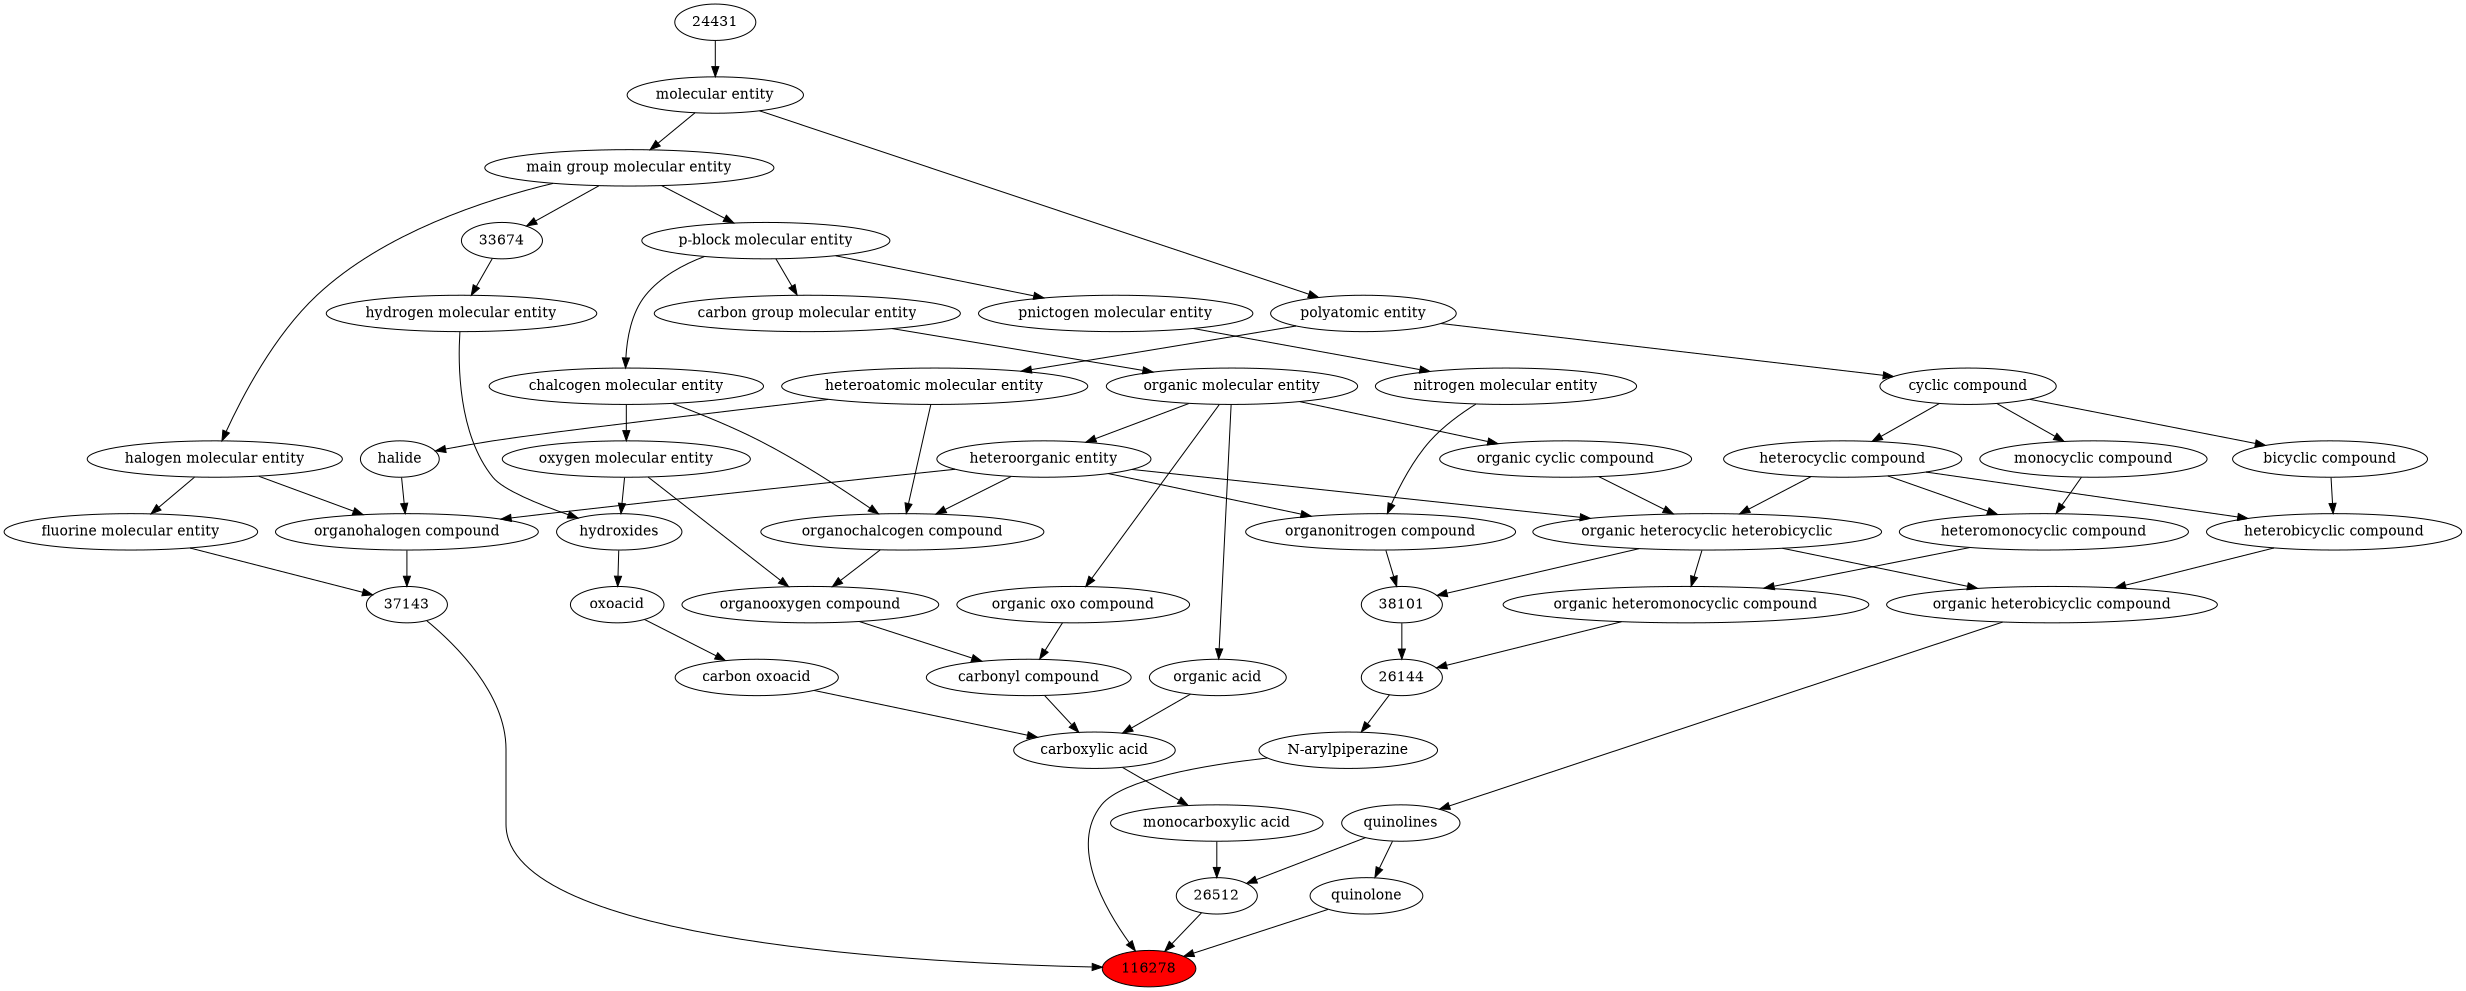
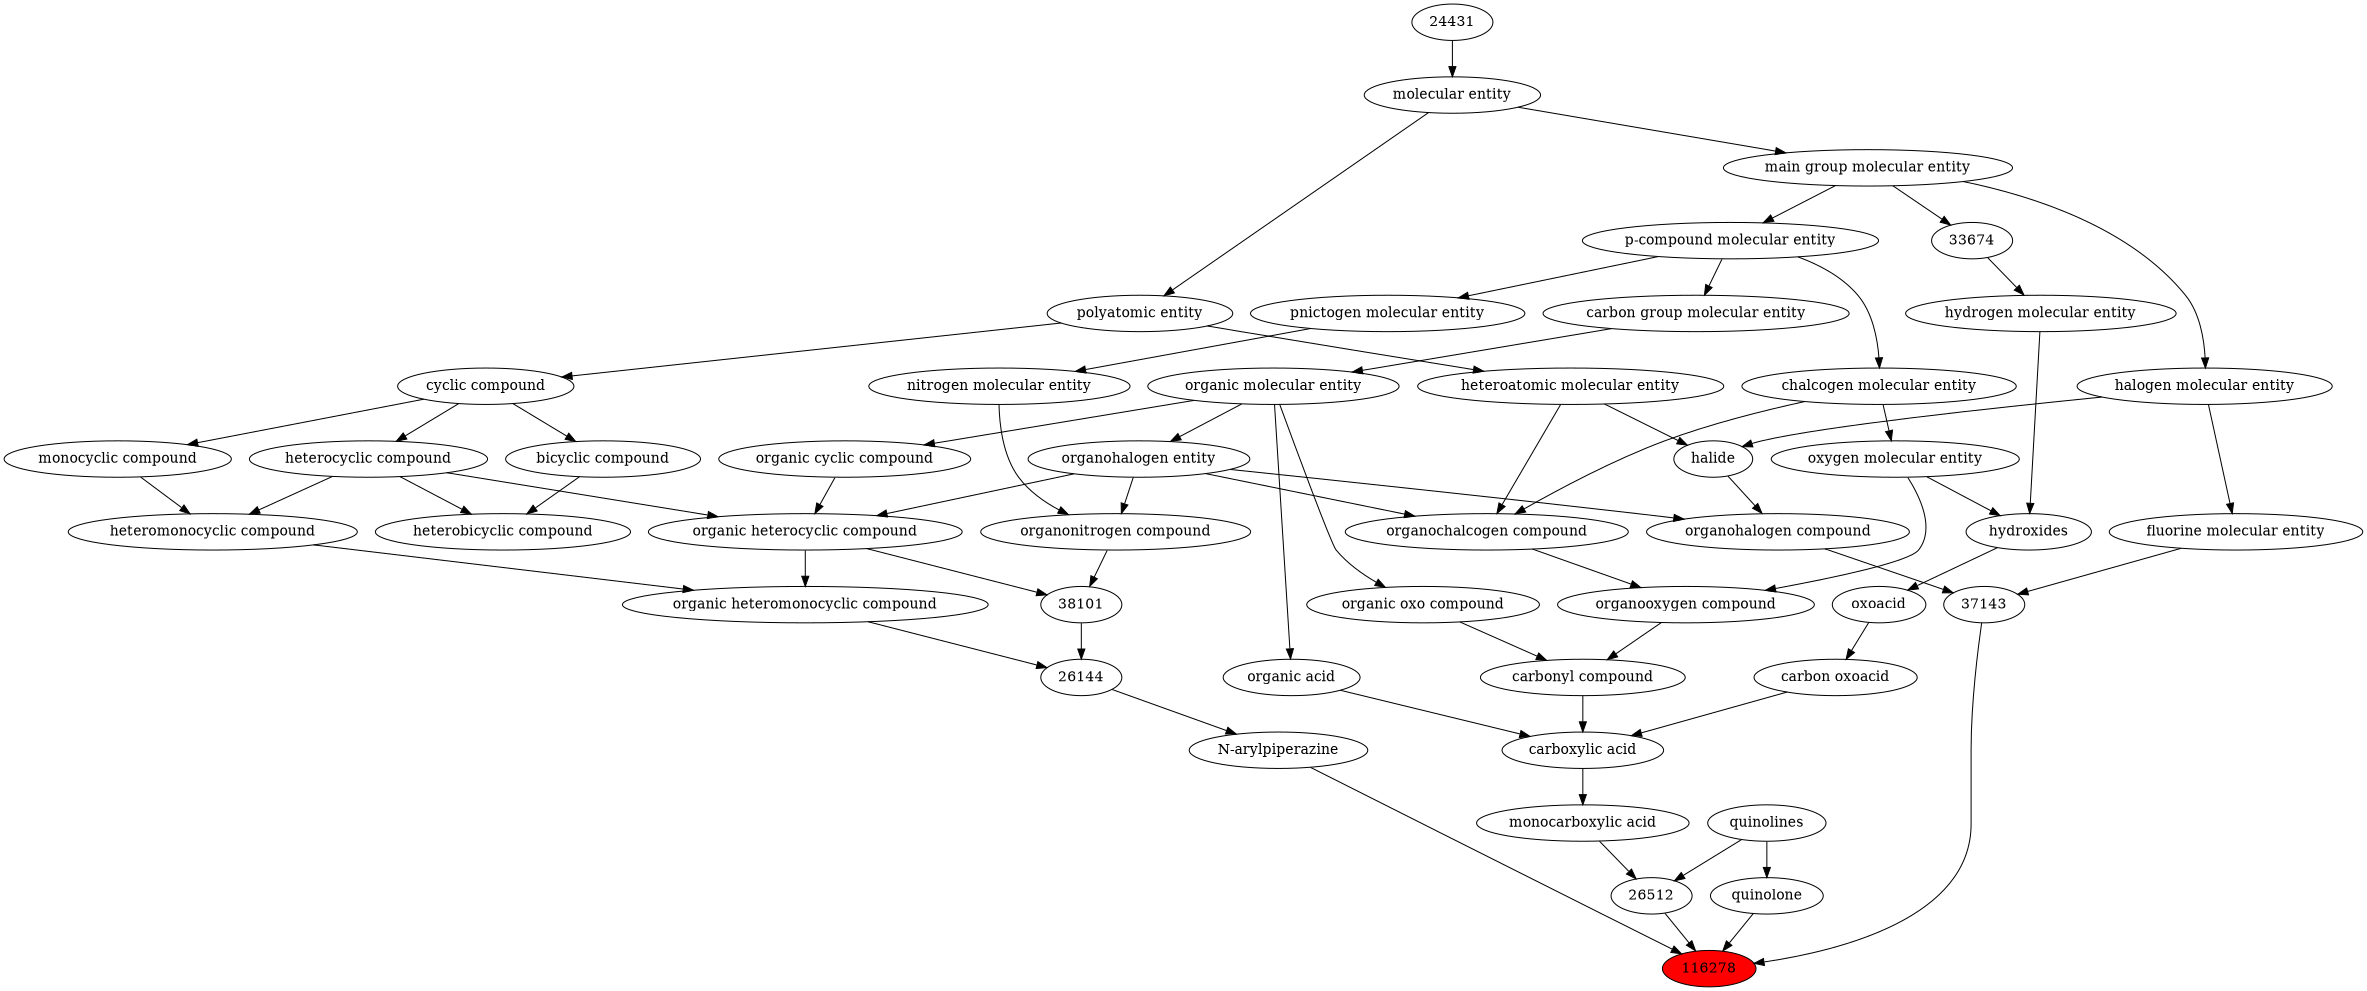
node "p-block molecular entity": label "p-block molecular entity" -> "p-compound molecular entity"
node "heteroorganic entity": label "heteroorganic entity" -> "organohalogen entity"
edge "halogen molecular entity" -> "organohalogen compound": now "halogen molecular entity" -> "halide"
node "organic heterocyclic heterobicyclic": label "organic heterocyclic heterobicyclic" -> "organic heterocyclic compound"
node "organic heterobicyclic compound": removed
